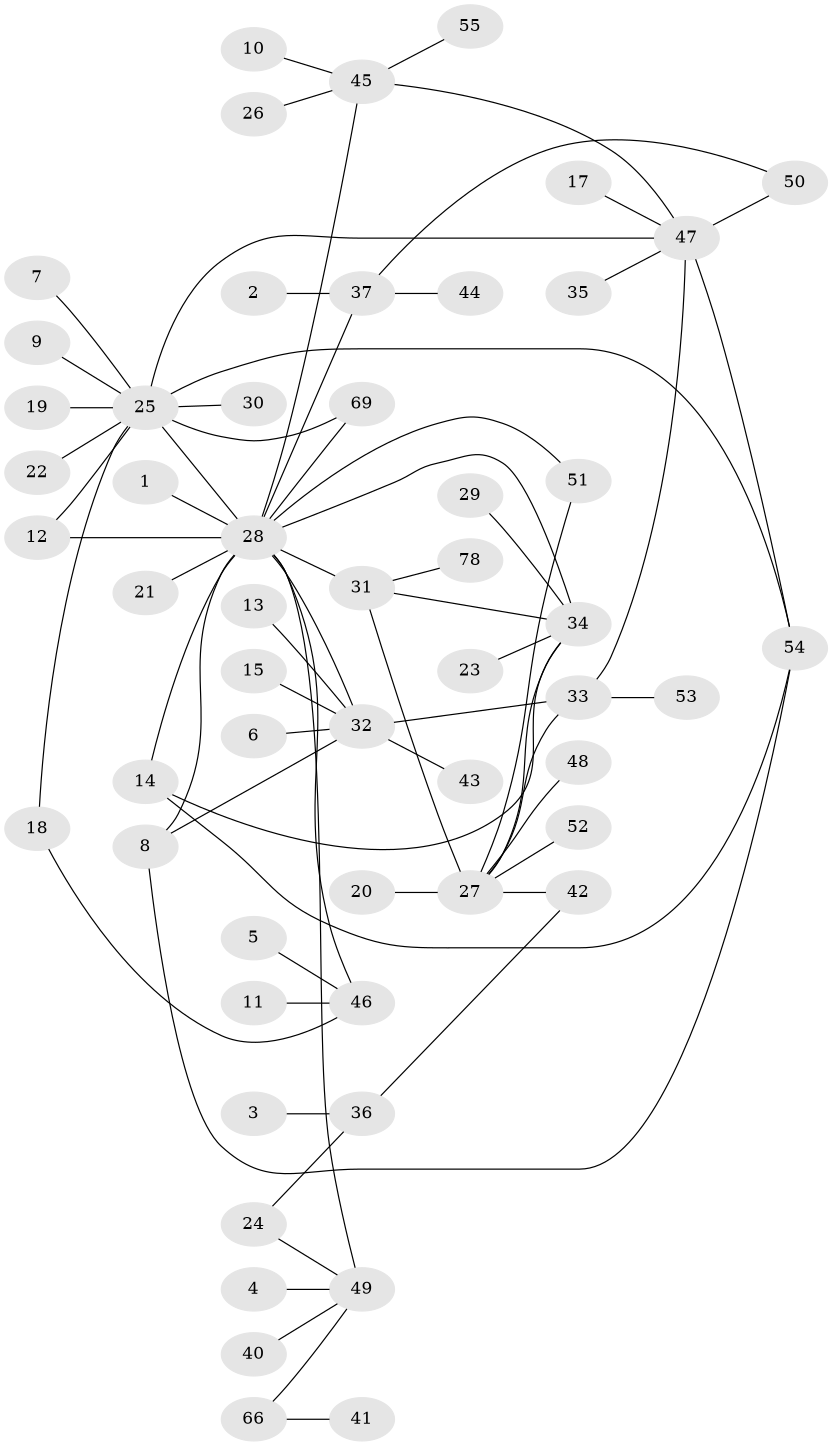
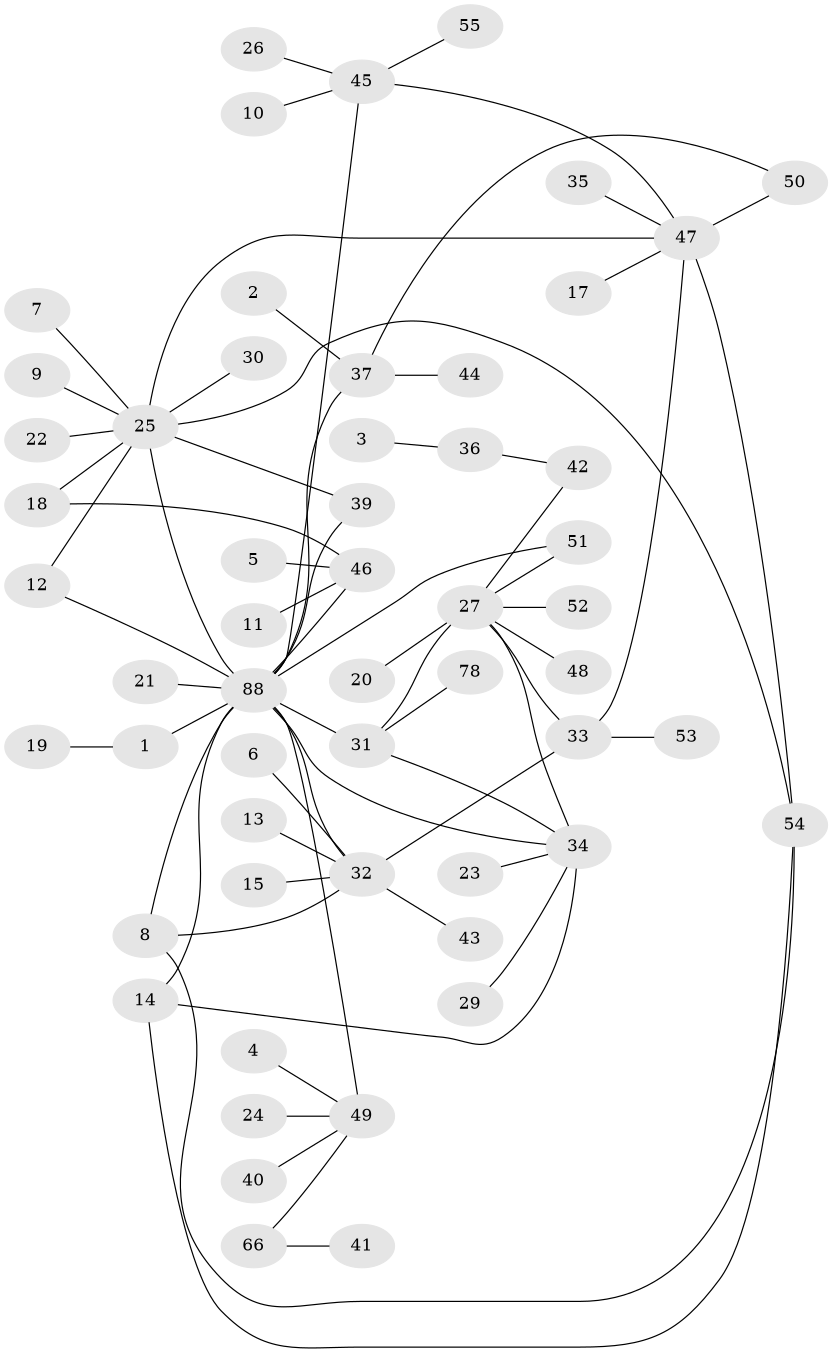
node "69": label "69" -> "39"
edge "19" -- "25": now "19" -- "1"
node "28": label "28" -> "88"
edge "36" -- "24": removed
